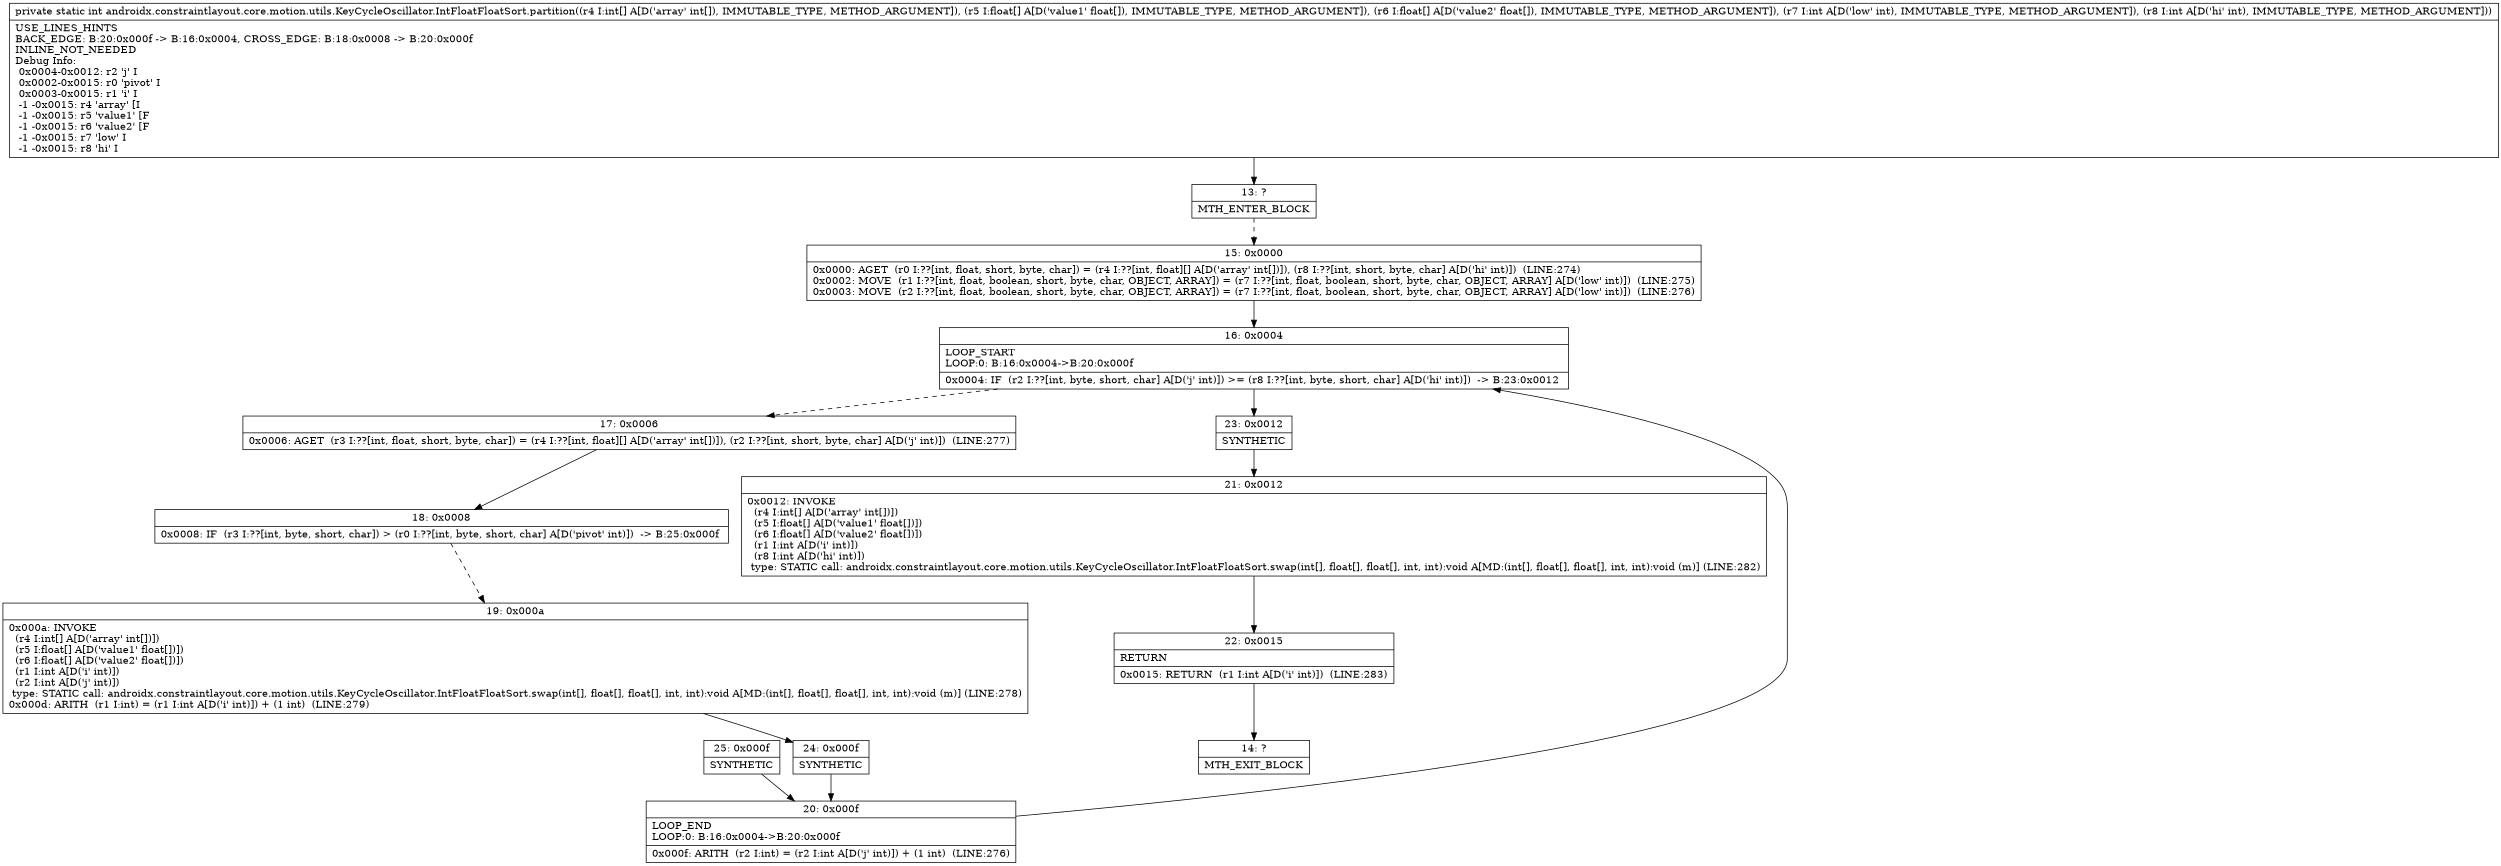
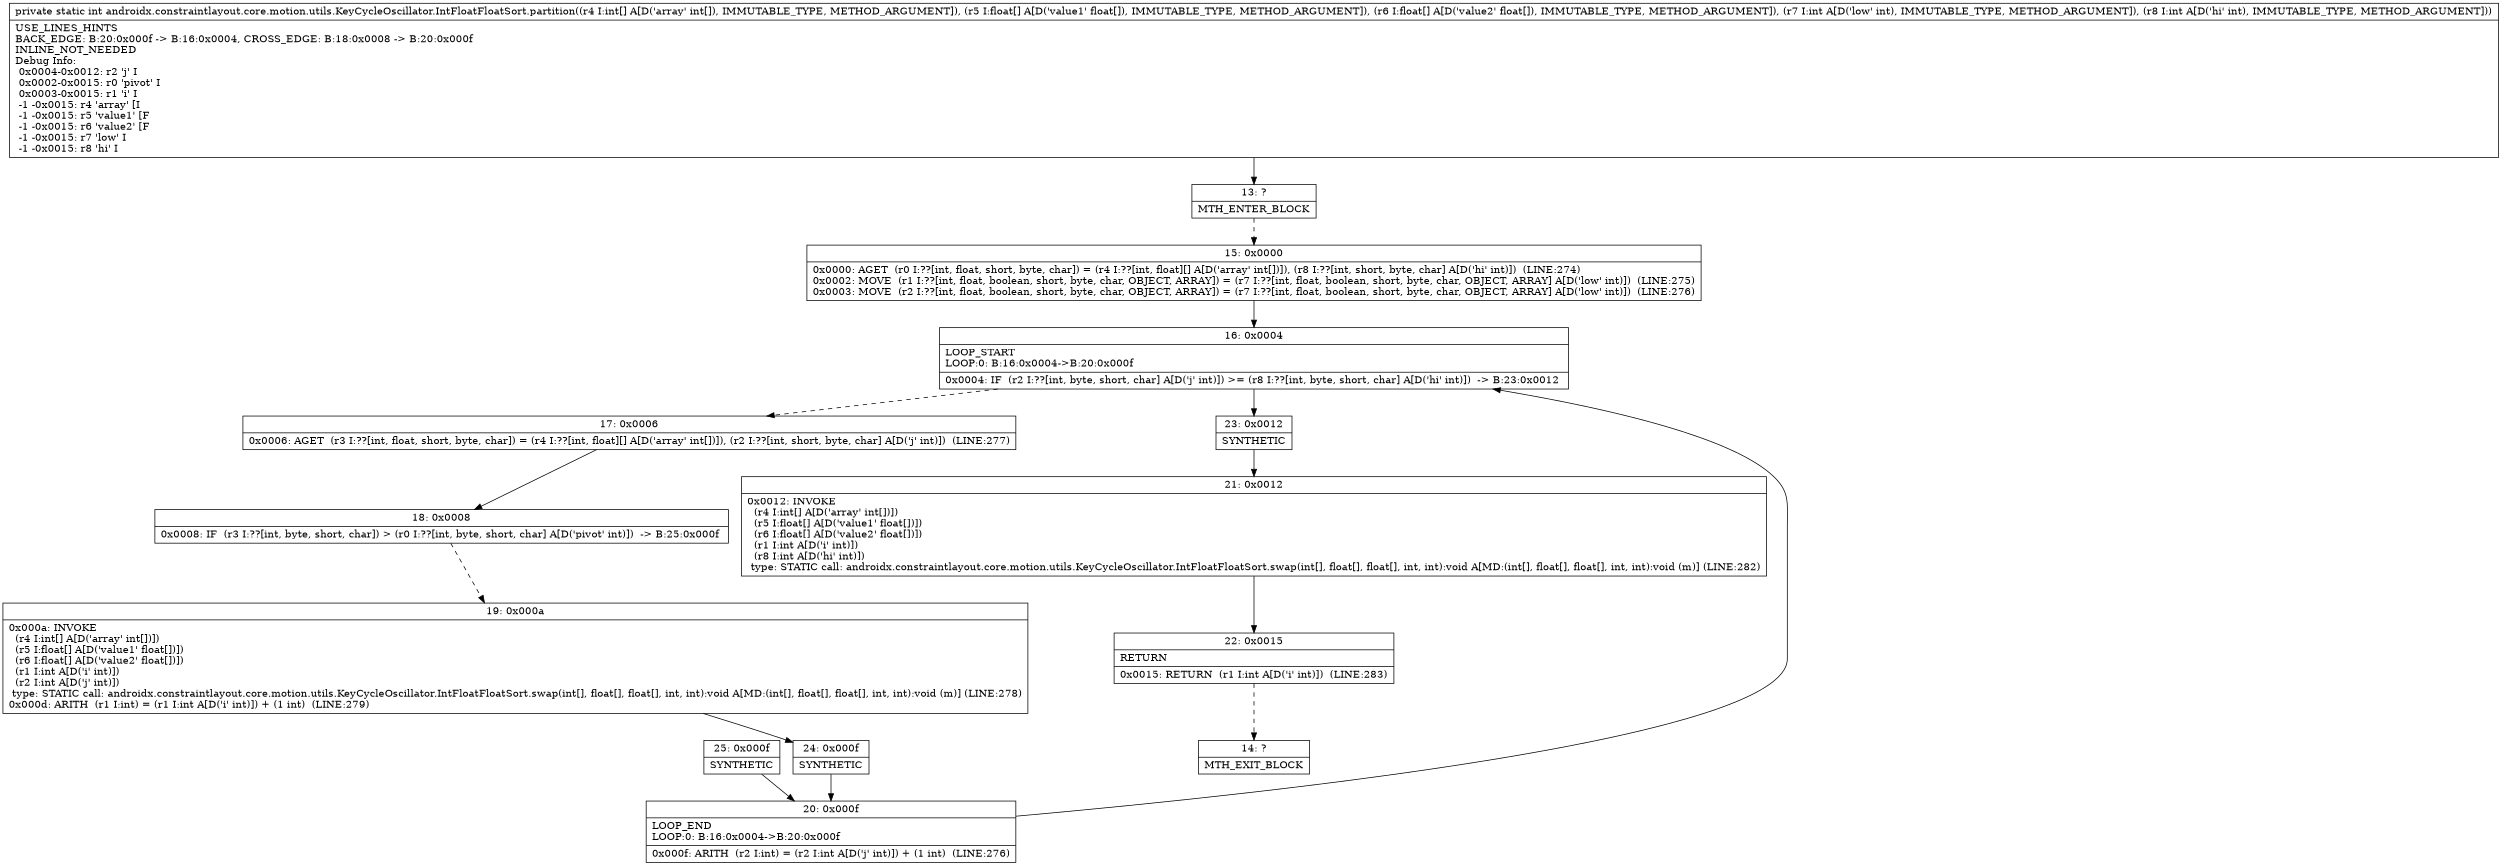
edge "22: 0x0015" -> "14: ?": style solid -> dashed
